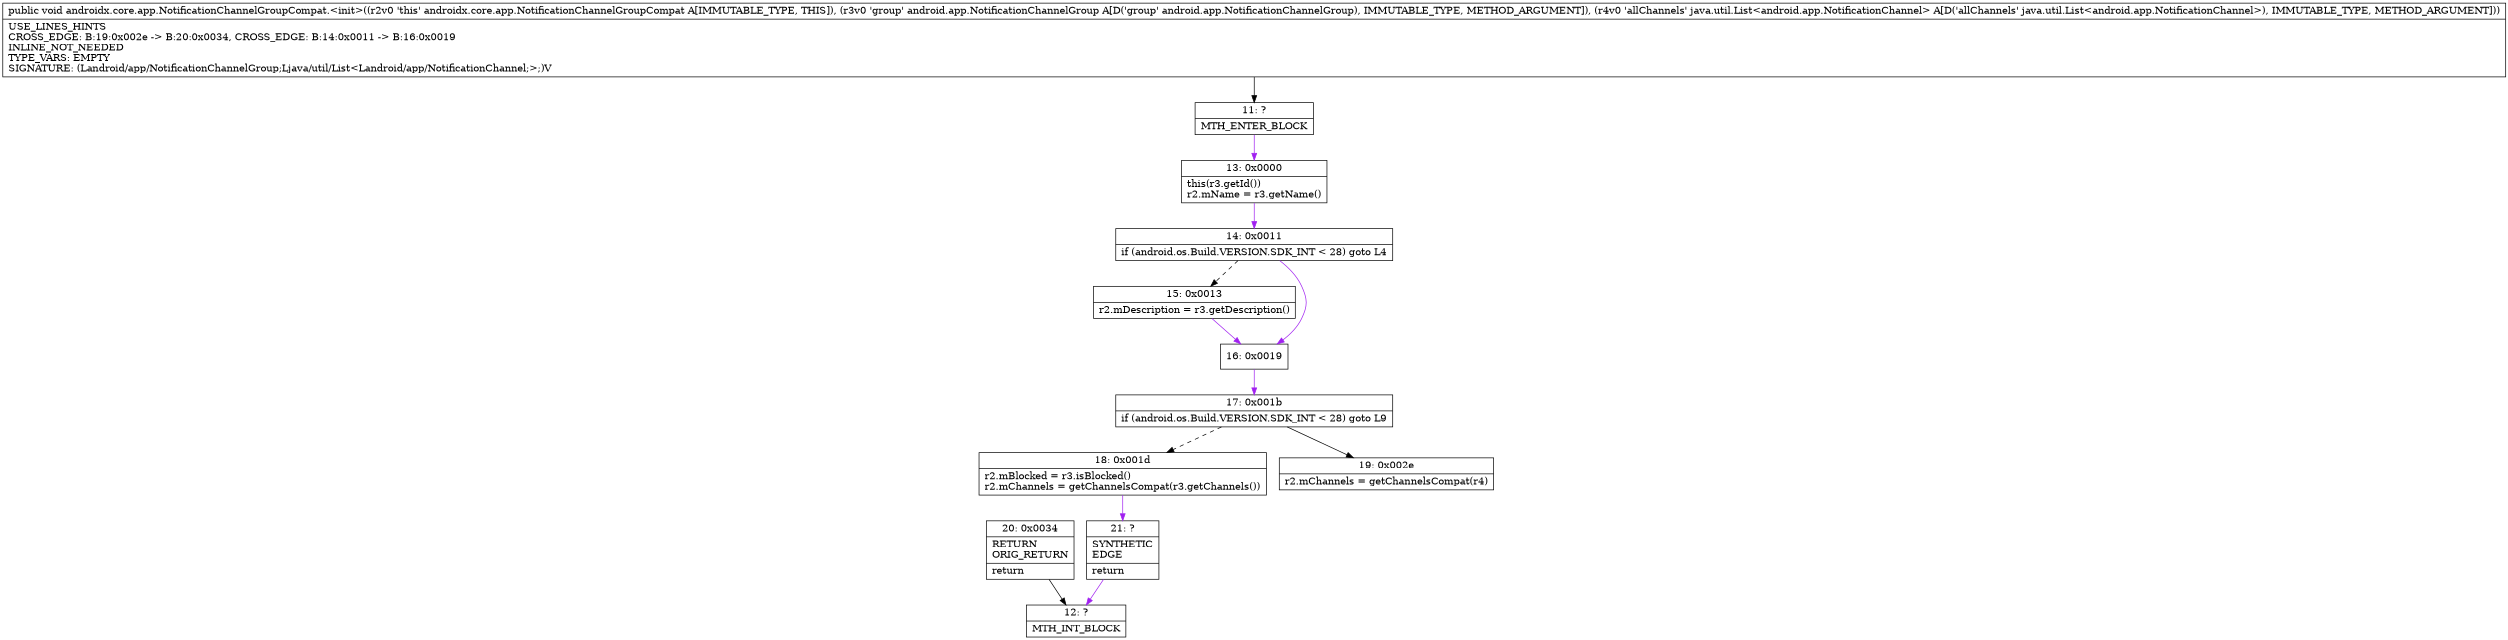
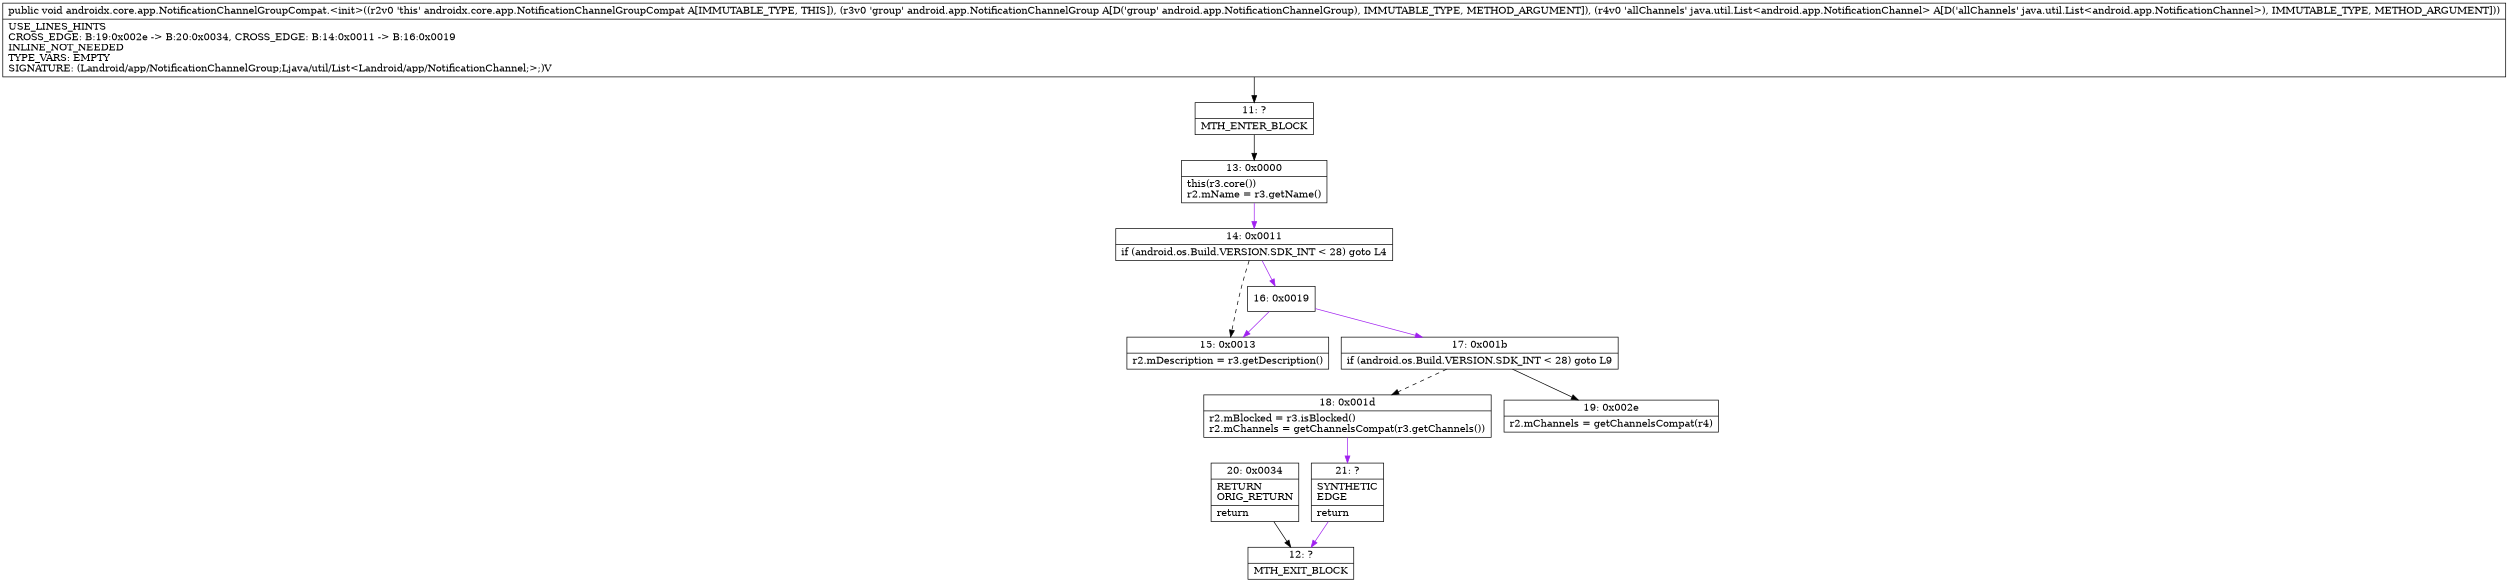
edge "11: ?" -> "13: 0x0000": color purple -> black
node "13: 0x0000": text "this(r3.getId())" -> "this(r3.core())"
edge "15: 0x0013" -> "16: 0x0019": reversed
node "12: ?": text "MTH_INT_BLOCK" -> "MTH_EXIT_BLOCK"
